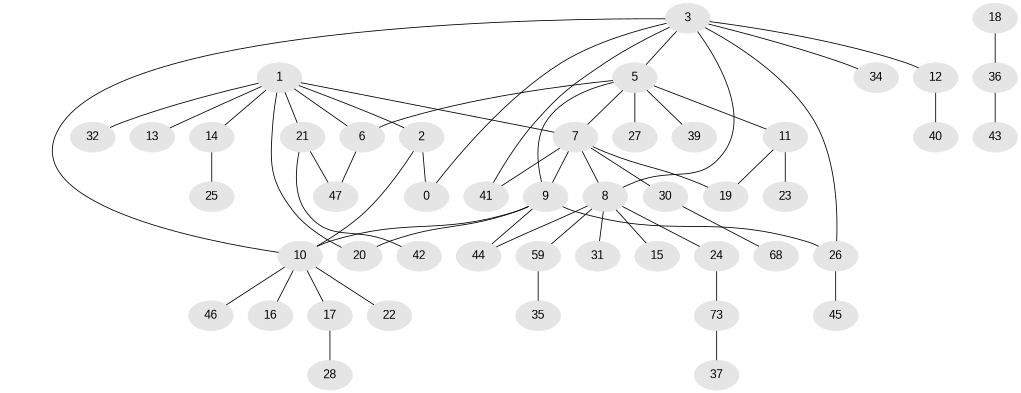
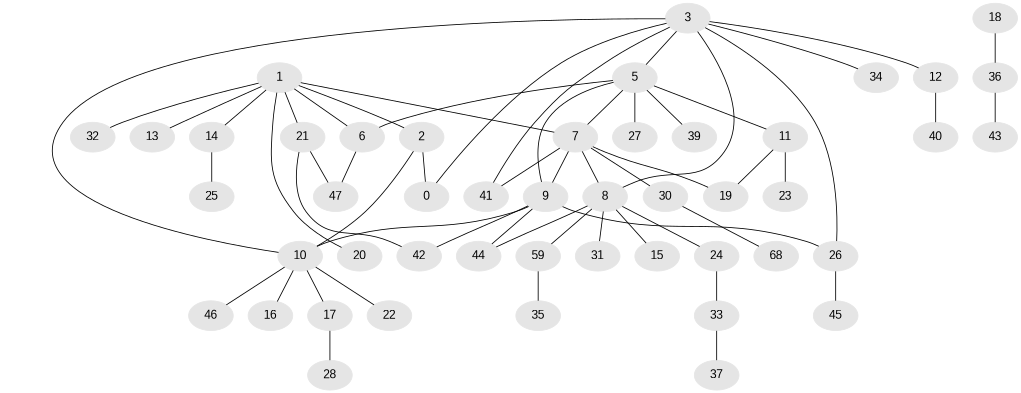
edge "9" -- "20": now "9" -- "42"
node "73": label "73" -> "33"
